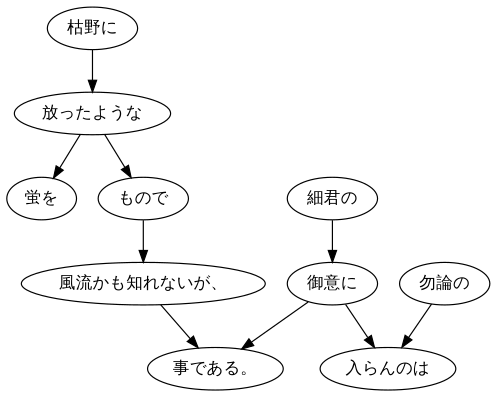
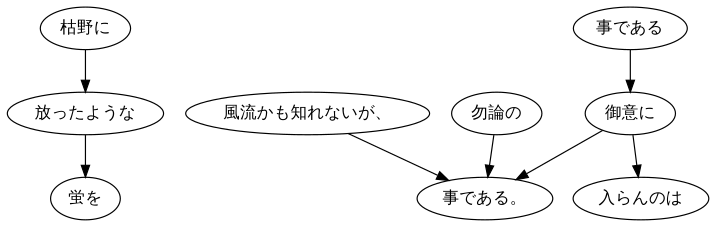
node "もので": removed
node "細君の": label "細君の" -> "事である"
edge "勿論の" -> "入らんのは": now "勿論の" -> "事である。"
